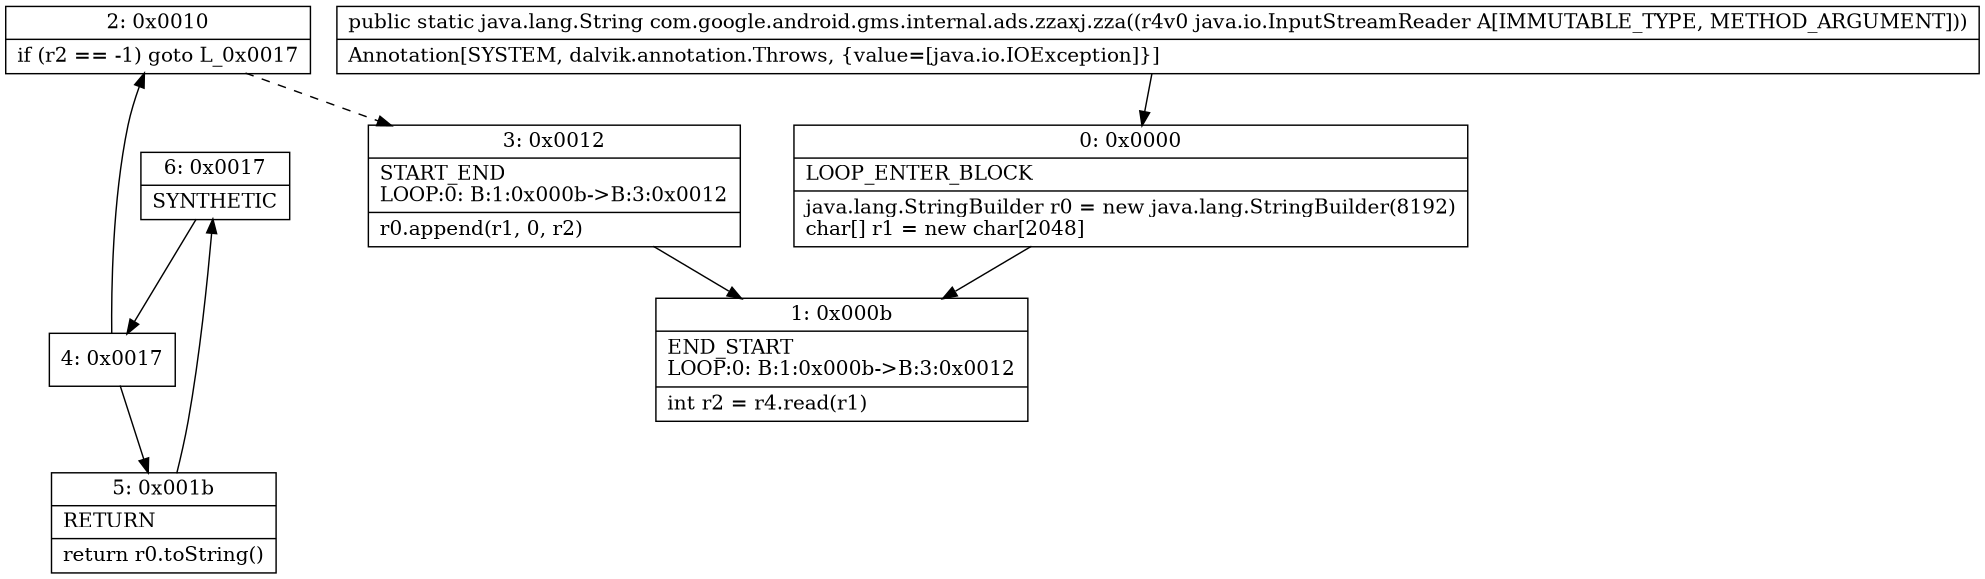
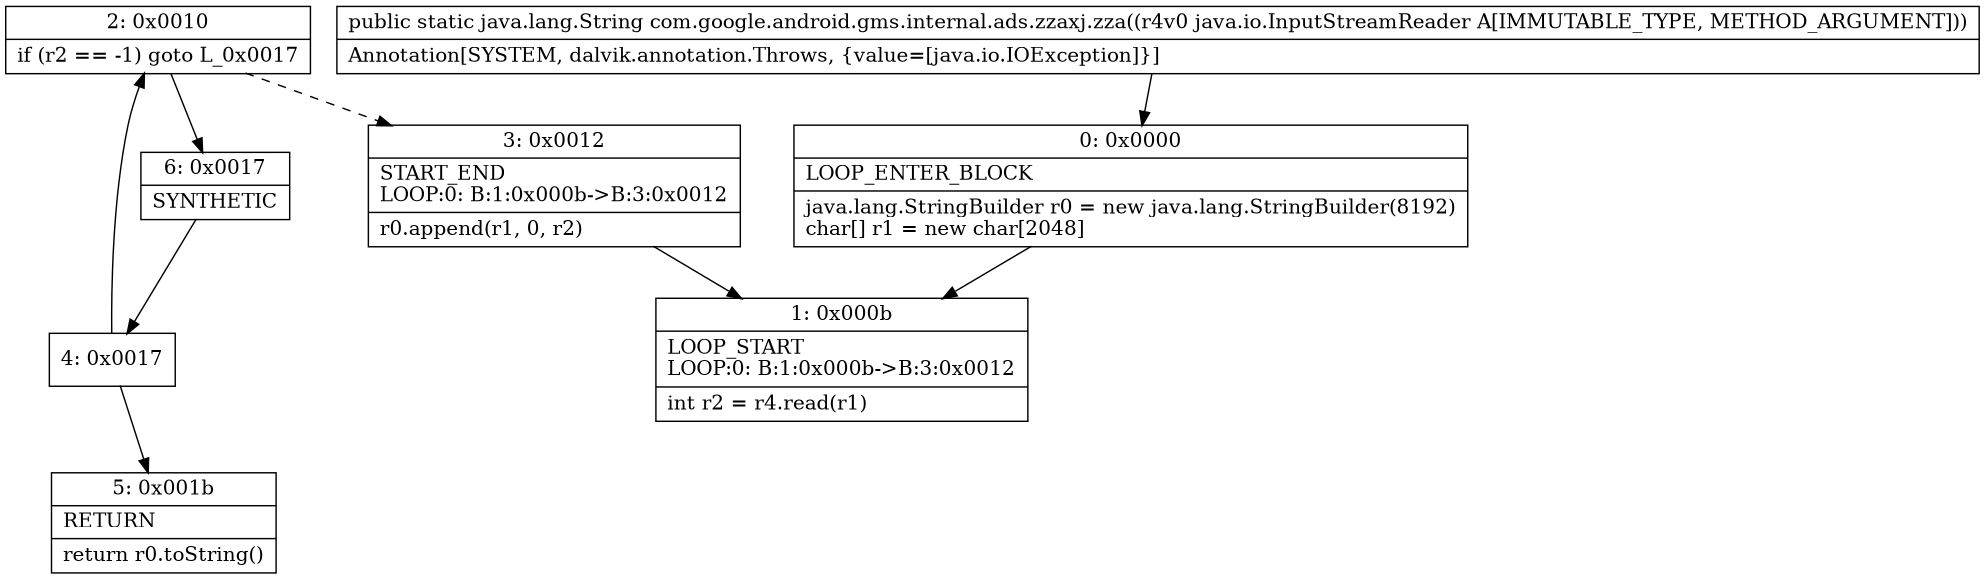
node "1: 0x000b": text "END_START" -> "LOOP_START"
edge "5: 0x001b" -> "6: 0x0017": now "2: 0x0010" -> "6: 0x0017"
